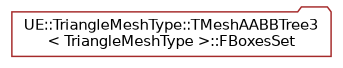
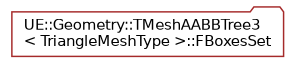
node "UE::TriangleMeshType::TMeshAABBTree3 < TriangleMeshType >::FBoxesSet": label "UE::TriangleMeshType::TMeshAABBTree3 < TriangleMeshType >::FBoxesSet" -> "UE::Geometry::TMeshAABBTree3 < TriangleMeshType >::FBoxesSet"
